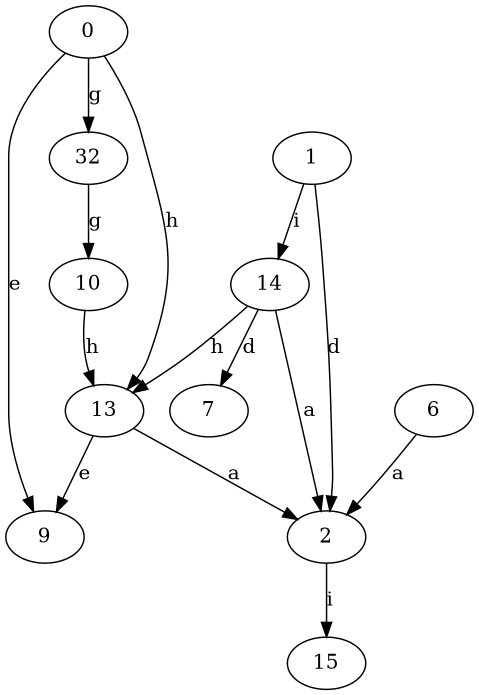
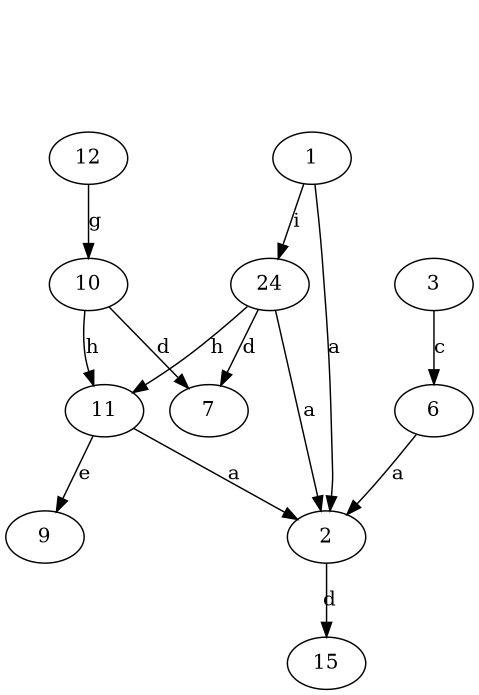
node "0": removed
node "32": label "32" -> "12"
node "14": label "14" -> "24"
node "3": added
edge "10" -> "7": added, label "d"
edge "1" -> "2": label "d" -> "a"
node "13": label "13" -> "11"
edge "2" -> "15": label "i" -> "d"
